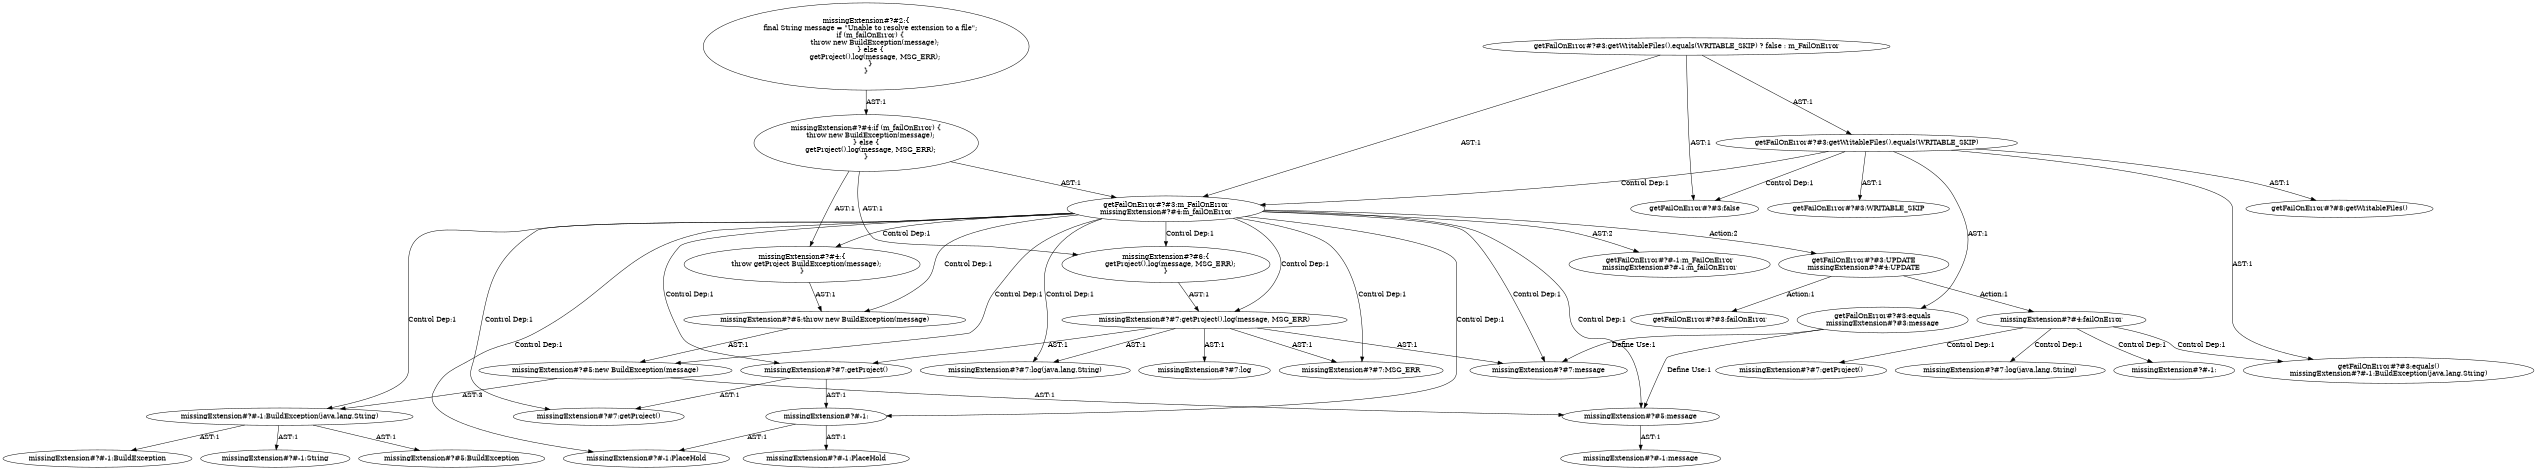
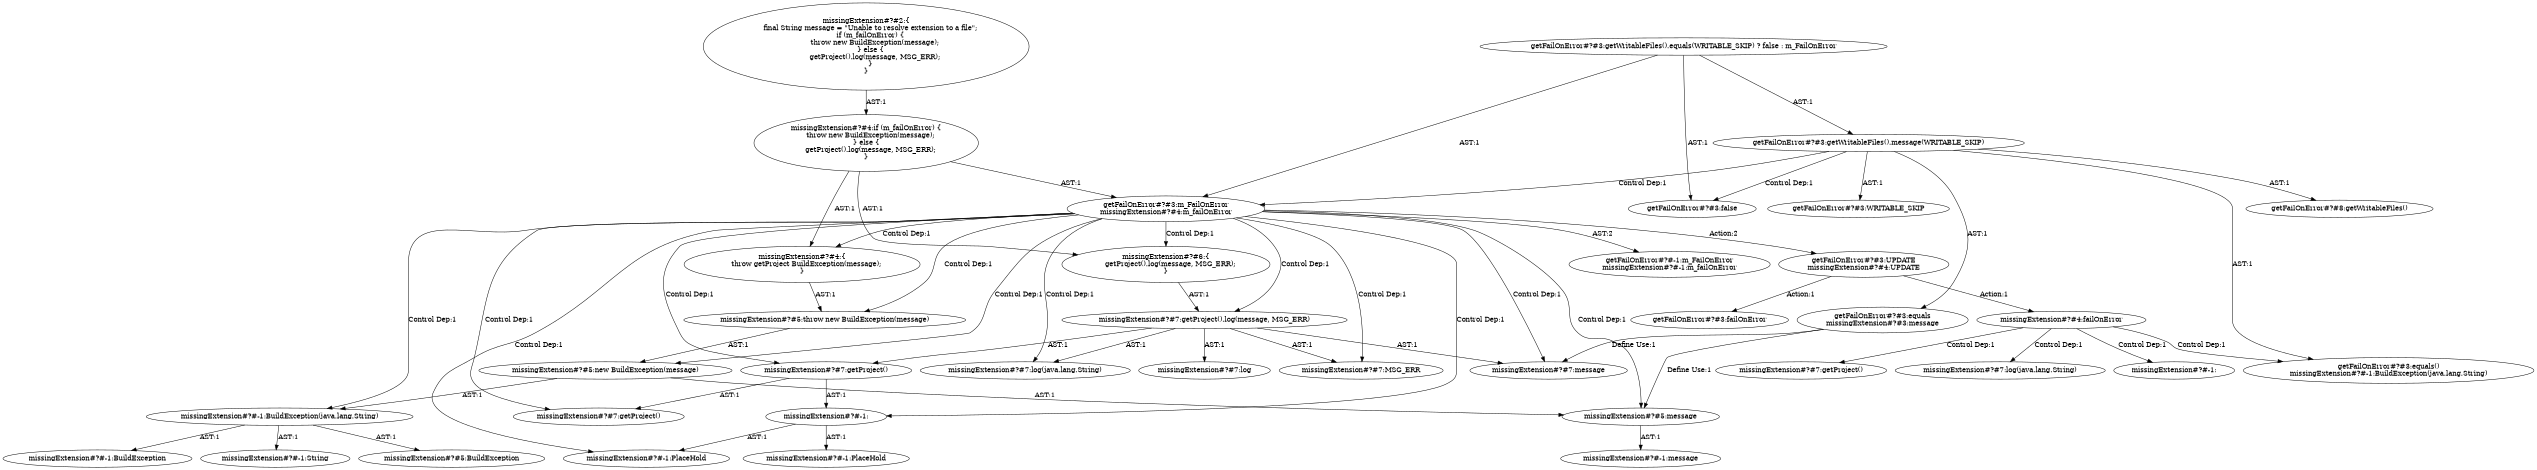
node "getFailOnError#?#3:getWritableFiles().equals(WRITABLE_SKIP)": label "getFailOnError#?#3:getWritableFiles().equals(WRITABLE_SKIP)" -> "getFailOnError#?#3:getWritableFiles().message(WRITABLE_SKIP)"
edge "missingExtension#?#5:new BuildException(message)" -> "missingExtension#?#-1:BuildException(java.lang.String)": label "AST:3" -> "AST:1"
